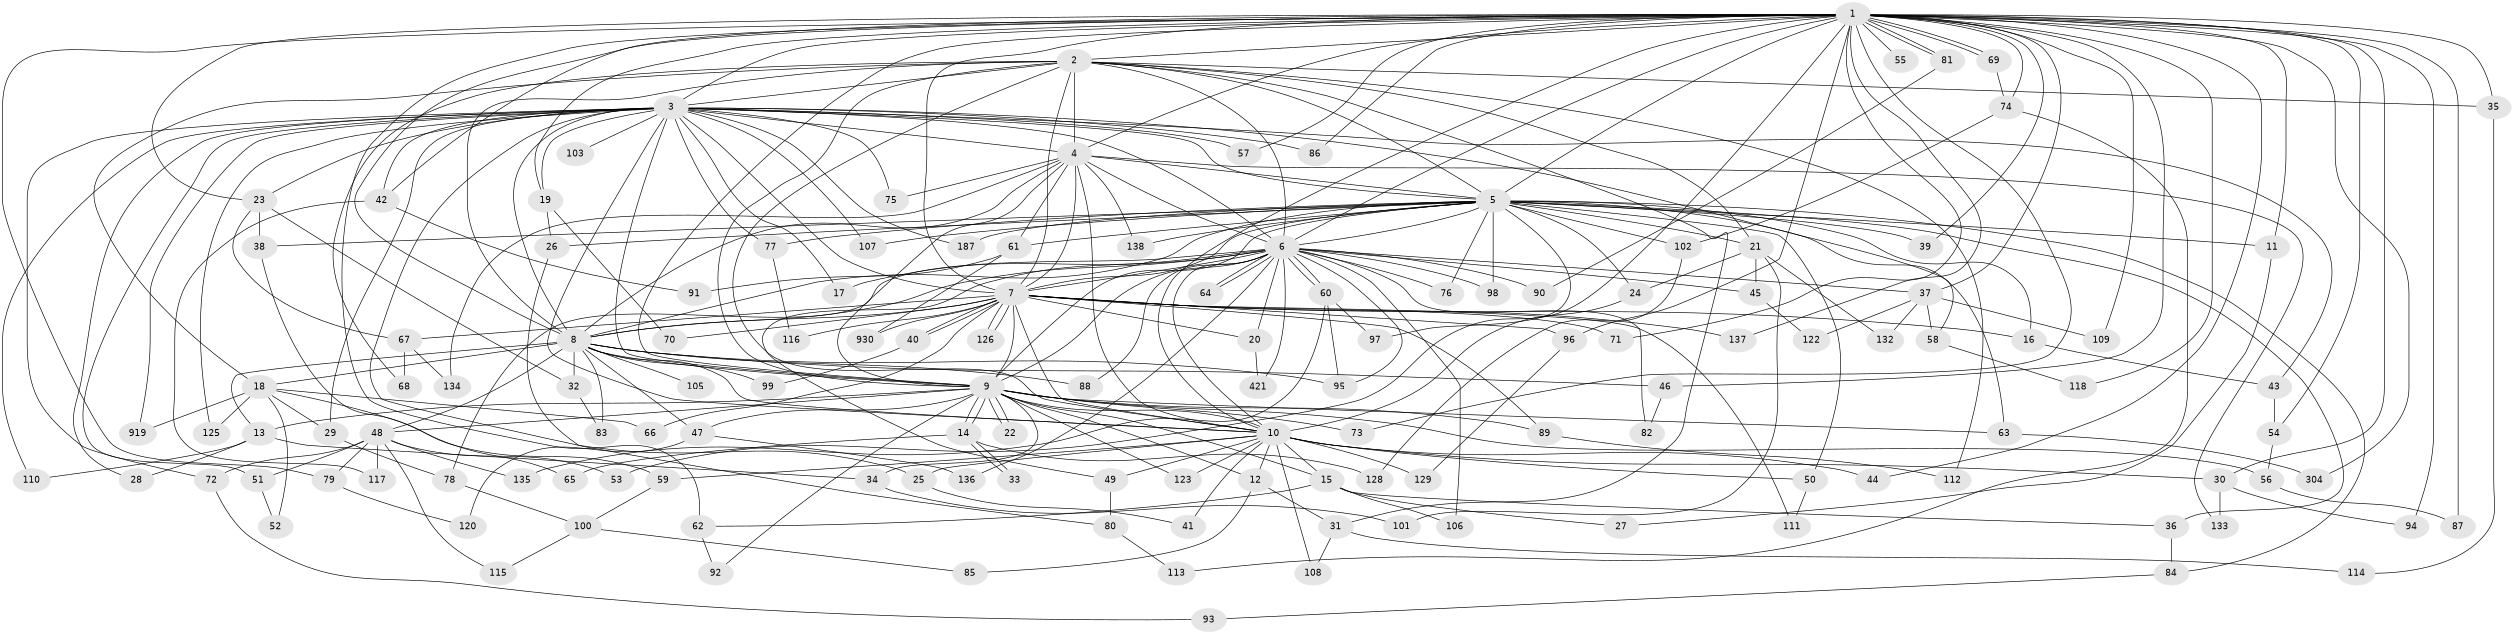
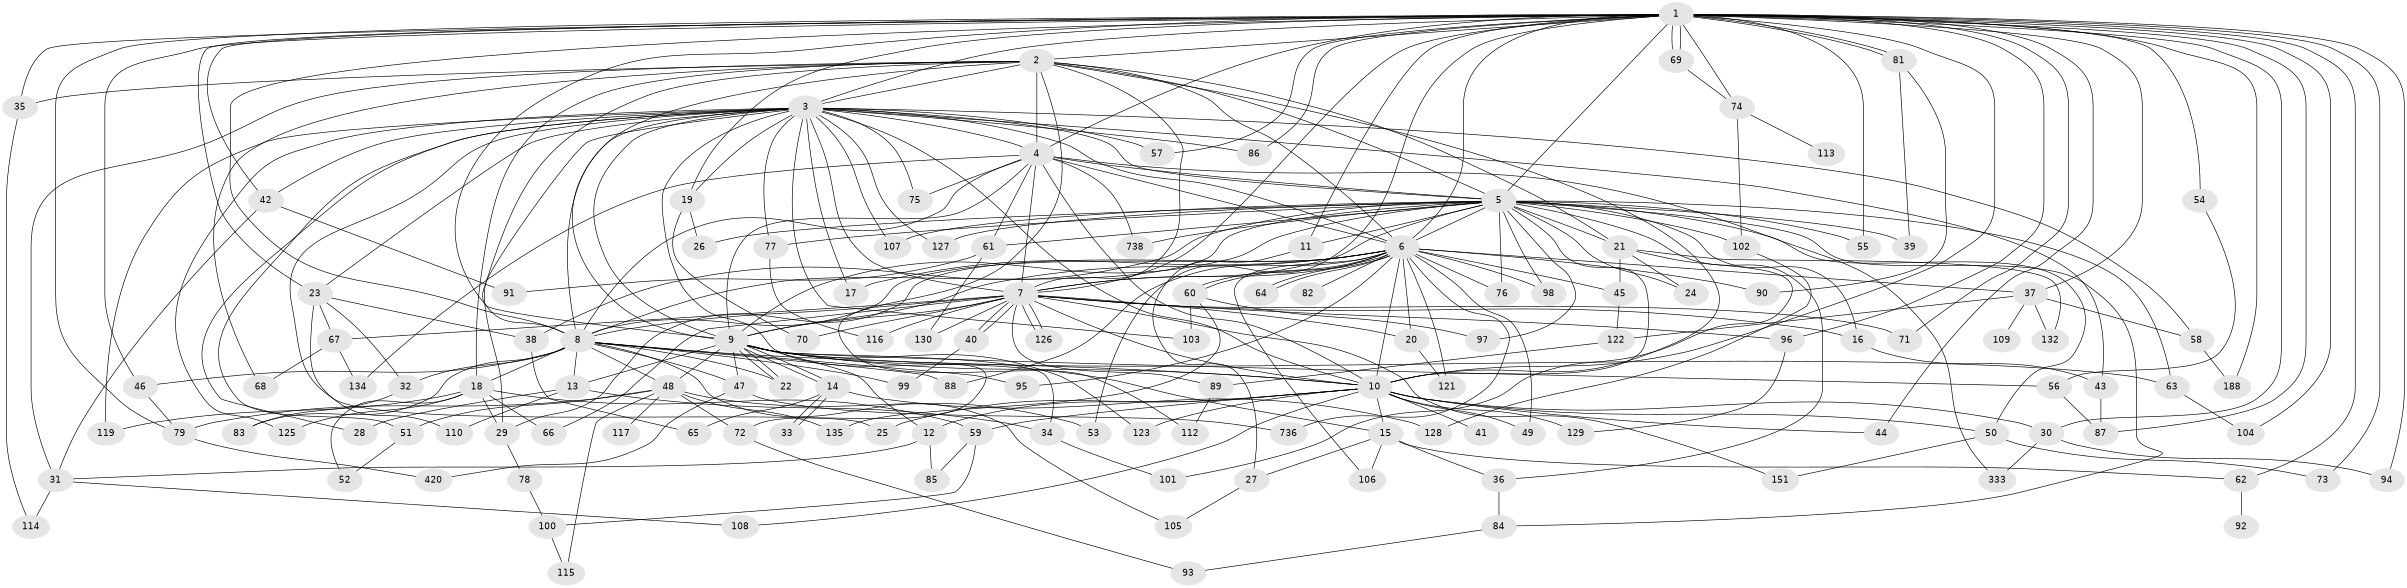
edge "1" -- "109": removed
edge "1" -- "39": now "81" -- "39"
edge "3" -- "110": now "23" -- "110"
edge "5" -- "55": added
node "187": label "187" -> "127"
node "138": label "138" -> "738"
edge "6" -- "78": now "6" -- "29"
node "930": label "930" -> "130"
edge "60" -- "95": now "60" -- "103"
node "137": removed
edge "42" -- "117": now "42" -- "31"
edge "24" -- "10": now "5" -- "10"
edge "8" -- "9": now "8" -- "22"
node "421": label "421" -> "121"
node "118": label "118" -> "188"
edge "9" -- "89": now "122" -- "89"
edge "46" -- "82": now "46" -- "79"
edge "43" -- "54": now "43" -- "87"
edge "9" -- "73": now "50" -- "73"
node "919": label "919" -> "119"
edge "9" -- "92": removed
node "136": label "136" -> "736"
node "304": label "304" -> "104"
edge "27" -- "105": added
edge "25" -- "41": removed
node "120": label "120" -> "420"
node "80": removed
node "111": label "111" -> "151"
node "133": label "133" -> "333"
edge "100" -- "85": now "59" -- "85"
